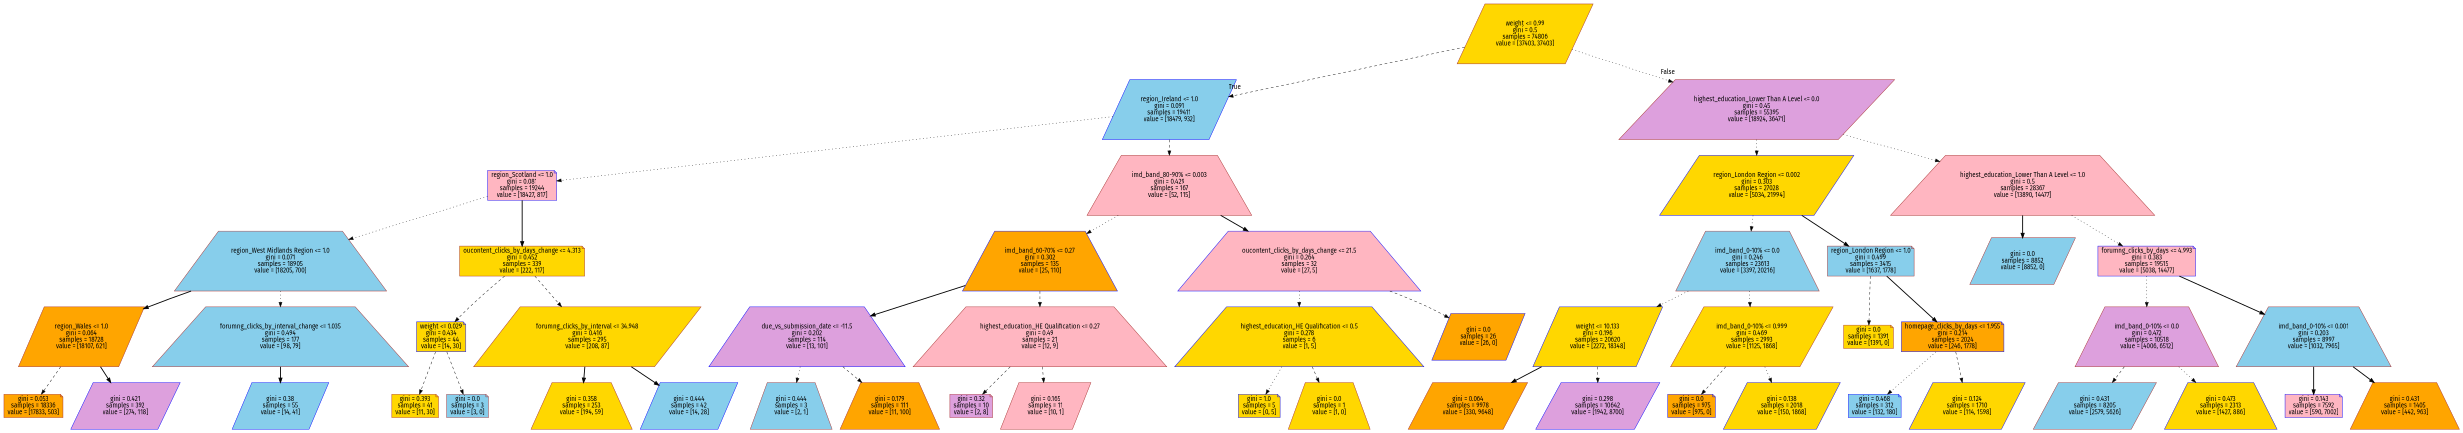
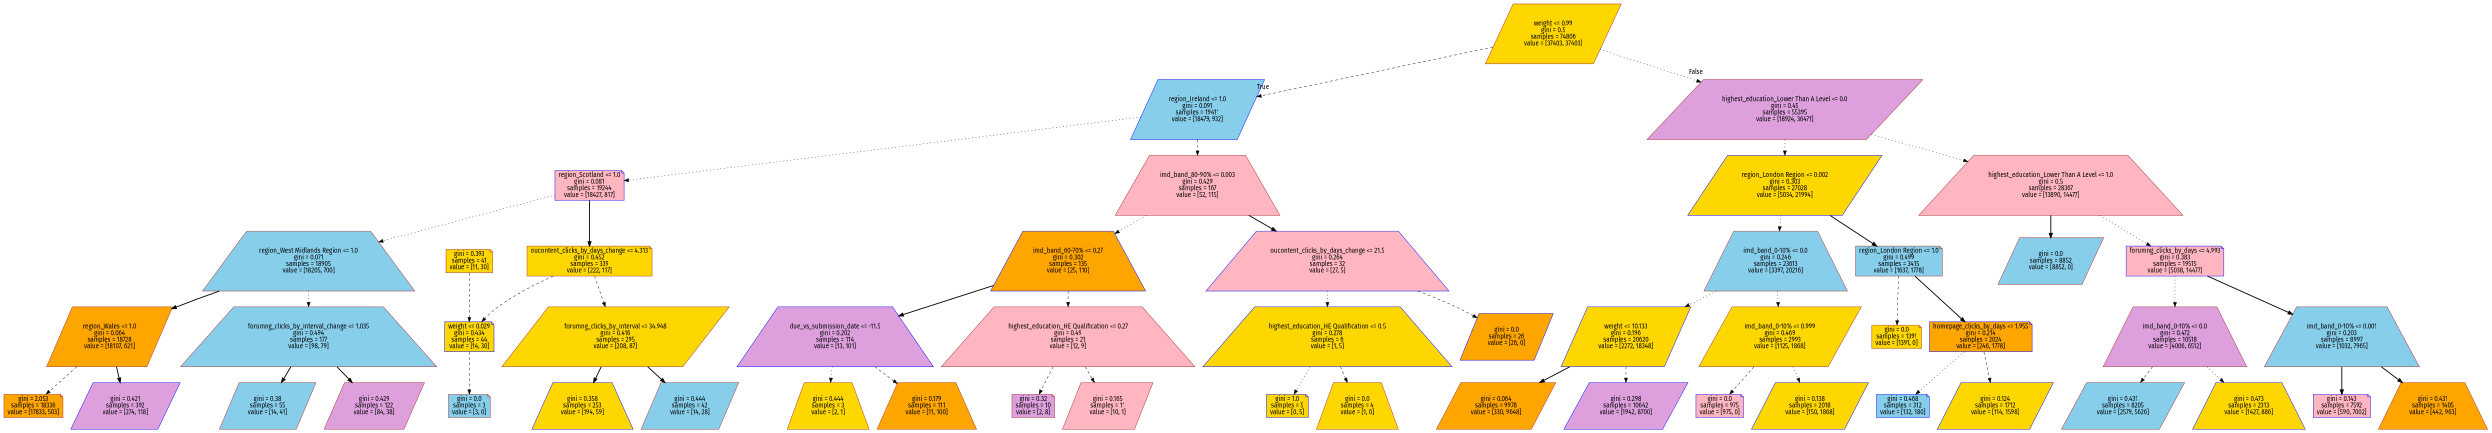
edge "weight <= 0.029 gini = 0.434 samples = 44 value = [14, 30]" -> "gini = 0.393 samples = 41 value = [11, 30]": reversed
node "gini = 0.053 samples = 18336 value = [17833, 503]": label "gini = 0.053 samples = 18336 value = [17833, 503]" -> "gini = 2.053 samples = 18336 value = [17833, 503]"
node "gini = 0.38 samples = 55 value = [14, 41]": color blue -> brown
node "gini = 0.429 samples = 122 value = [84, 38]": added
node "gini = 0.358 samples = 253 value = [194, 59]": color brown -> blue
node "gini = 0.444 samples = 42 value = [14, 28]": color blue -> brown
node "gini = 0.444 samples = 3 value = [2, 1]": fillcolor skyblue -> gold
node "gini = 0.0 samples = 1 value = [1, 0]": label "gini = 0.0 samples = 1 value = [1, 0]" -> "gini = 0.0 samples = 4 value = [1, 0]"
node "gini = 0.0 samples = 975 value = [975, 0]": fillcolor orange -> lightpink
node "gini = 0.124 samples = 1710 value = [114, 1598]": label "gini = 0.124 samples = 1710 value = [114, 1598]" -> "gini = 0.124 samples = 1712 value = [114, 1598]"
